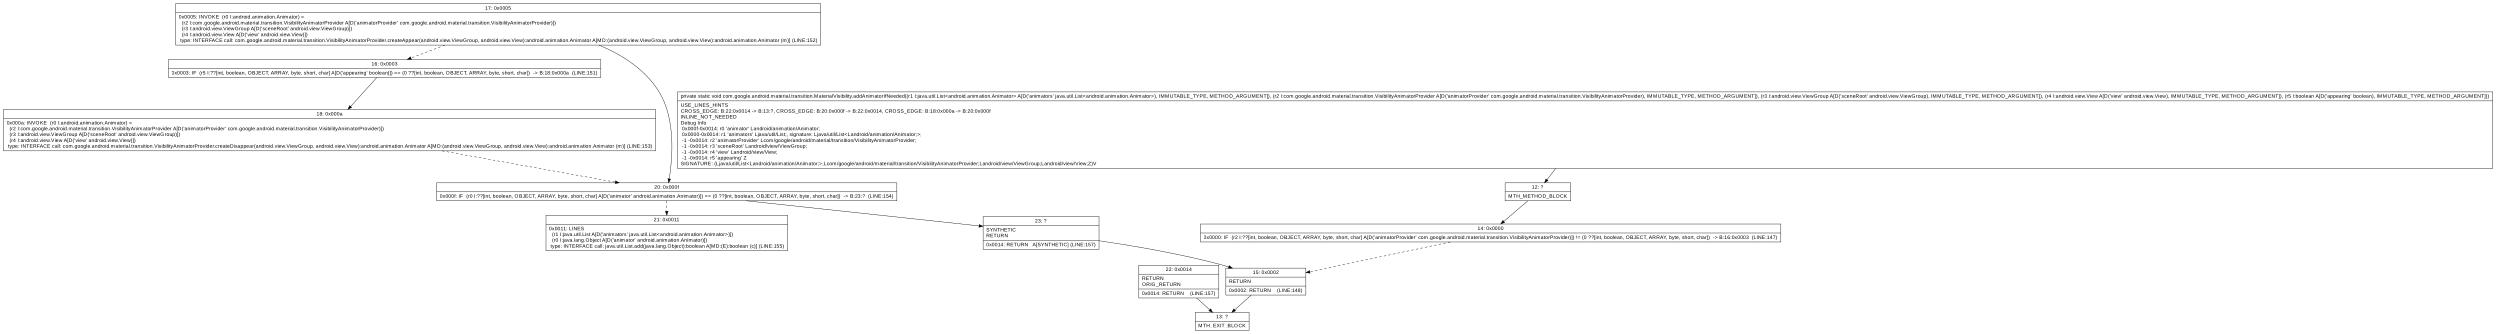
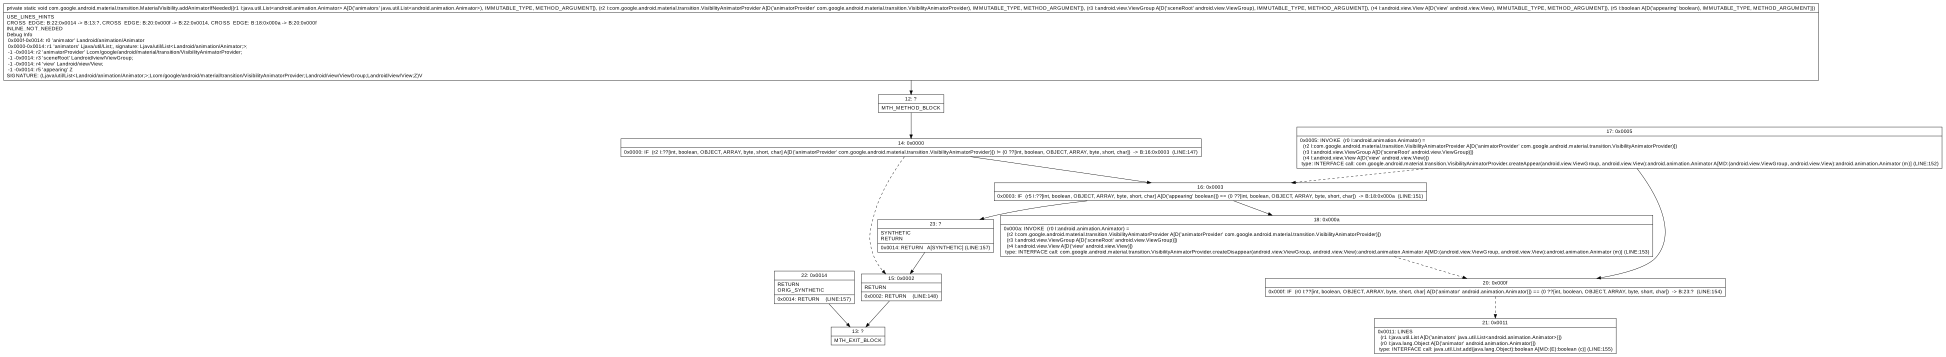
edge "14: 0x0000" -> "16: 0x0003": added
edge "20: 0x000f" -> "23: ?": now "16: 0x0003" -> "23: ?"
node "22: 0x0014": text "ORIG_RETURN" -> "ORIG_SYNTHETIC"
